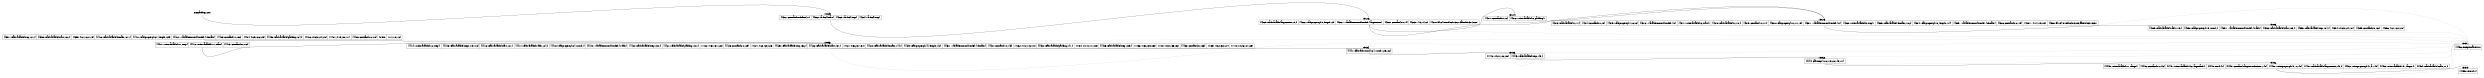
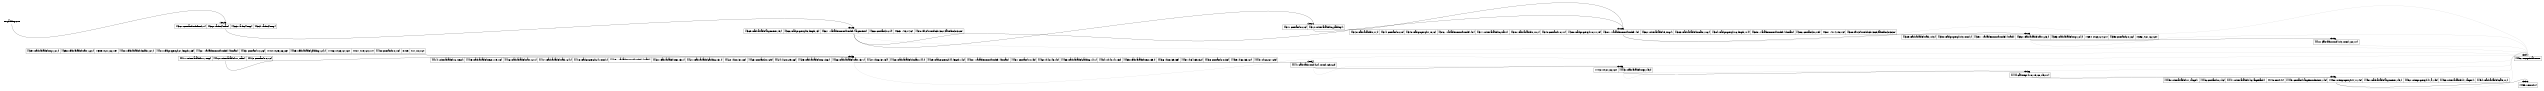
node "44410: call-Math.round [v19,'round',v20,v17]": added
